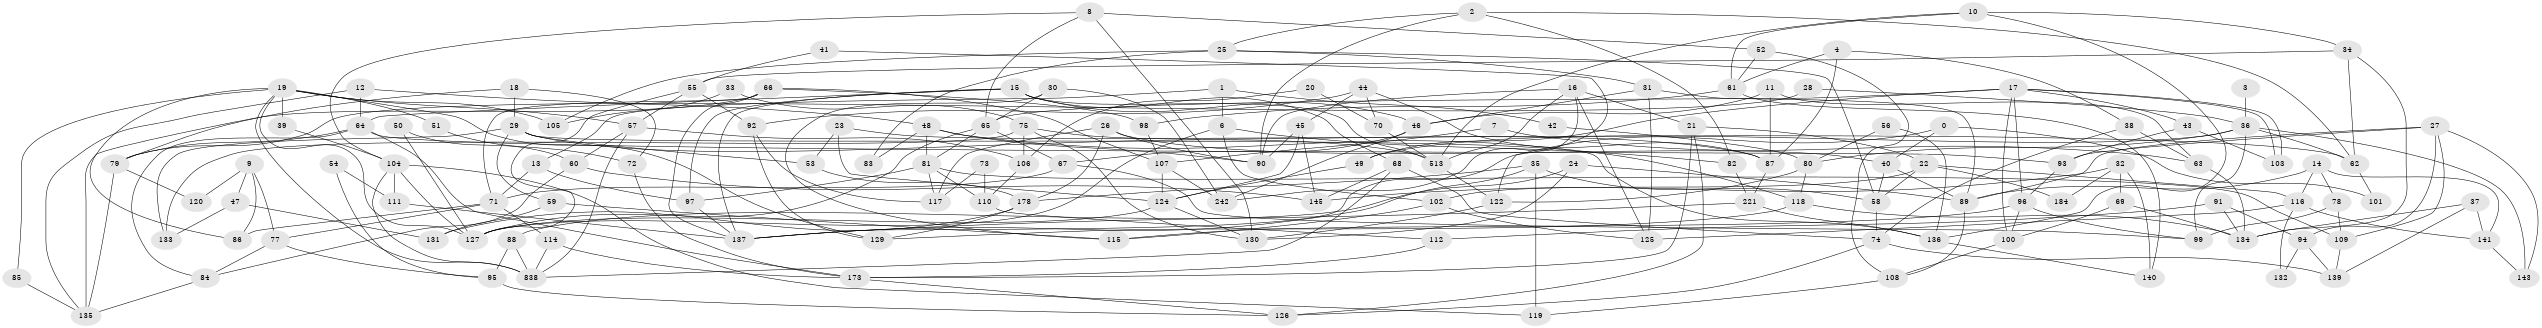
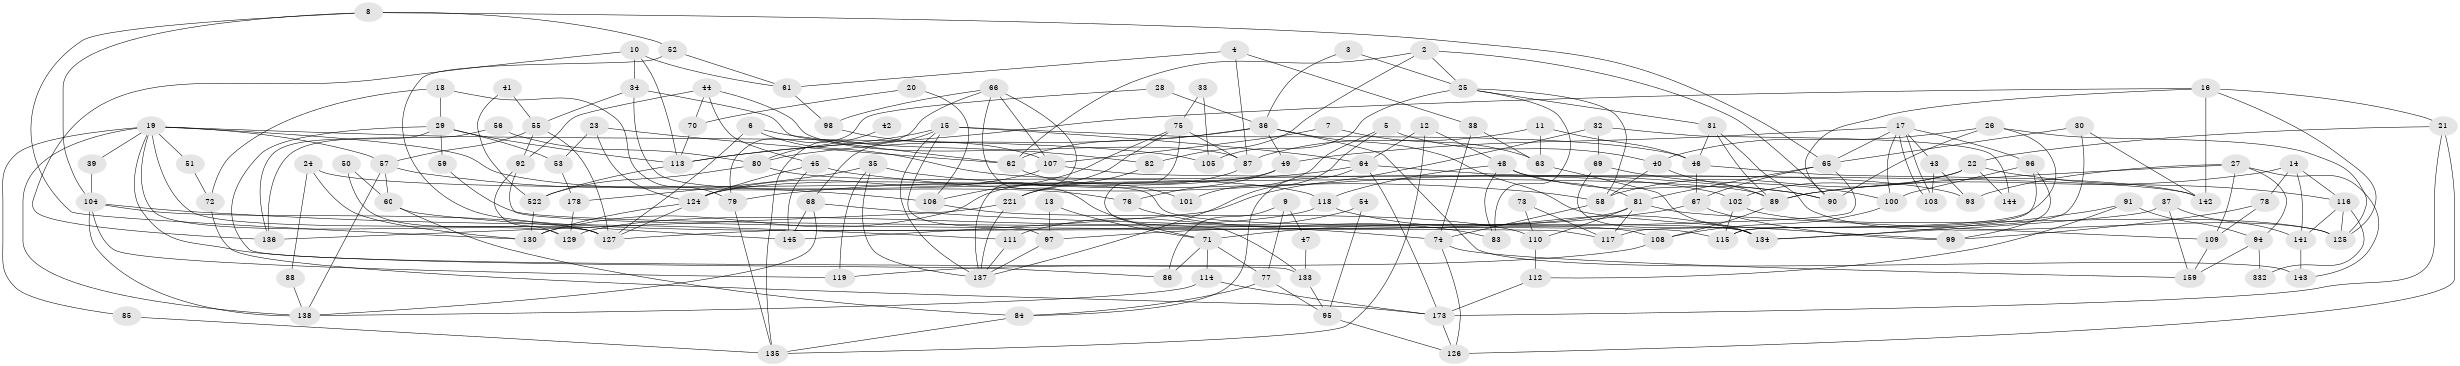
edge "3" -- "25": added
node "1": removed
node "0": label "0" -> "5"
node "513": label "513" -> "113"
edge "26" -- "178": now "26" -- "125"
edge "93" -- "96": removed
node "120": removed
node "76": added
node "242": label "242" -> "142"
node "122": label "122" -> "522"
node "184": label "184" -> "144"
node "131": removed
edge "88" -- "95": now "133" -- "95"
node "838": label "838" -> "138"
node "140": removed
node "132": label "132" -> "332"
node "139": label "139" -> "159"
